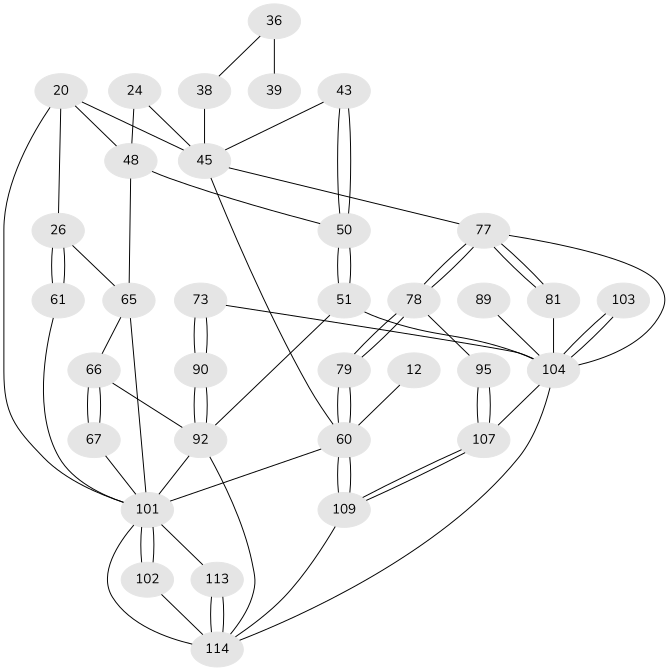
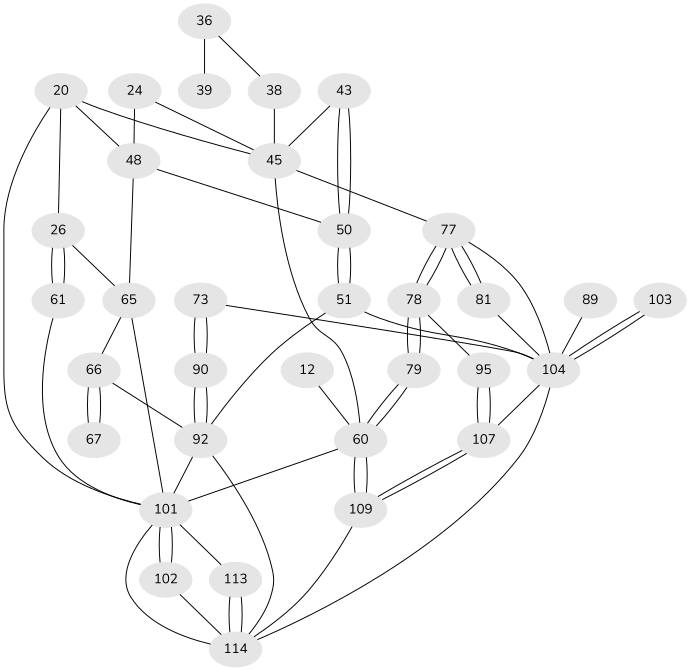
edge "67" -- "101": removed
